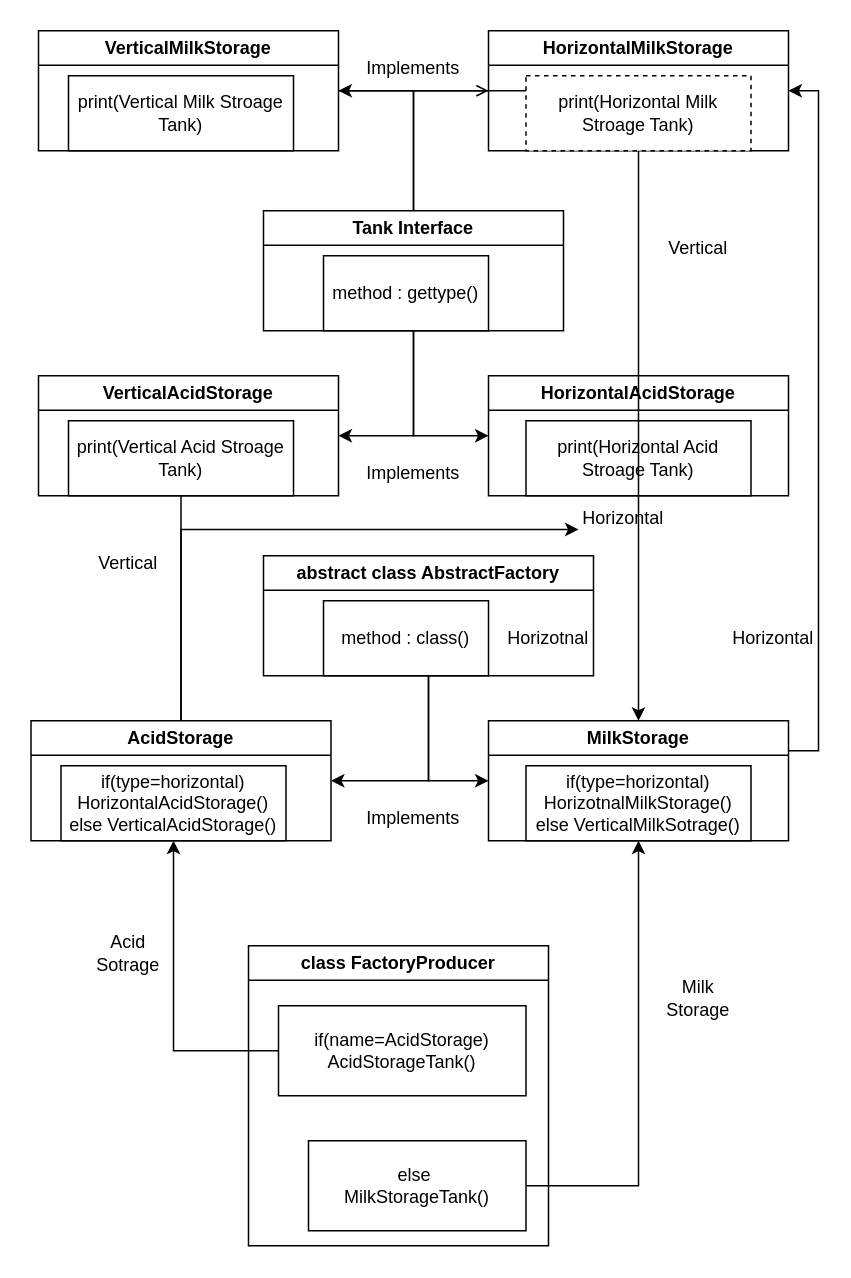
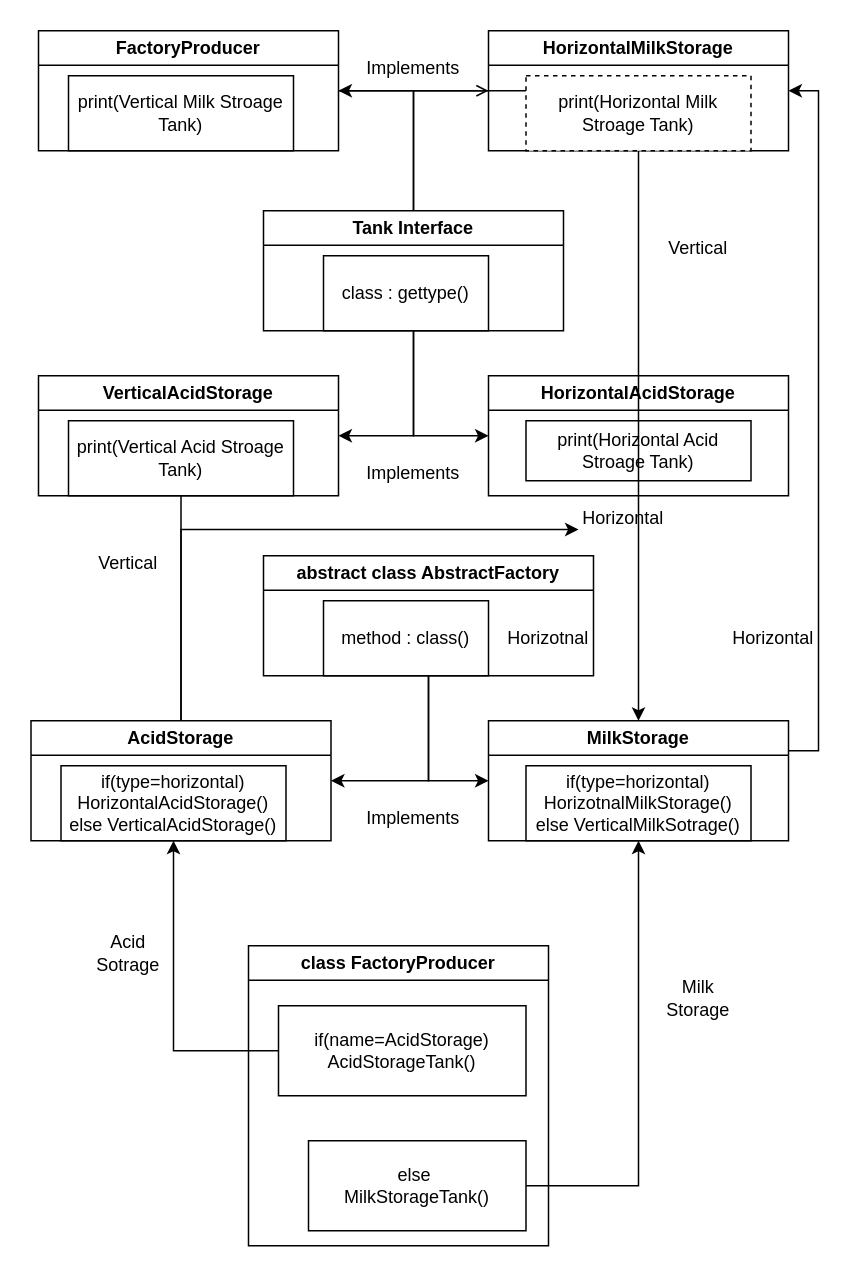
node "VerticalMilkStorage": label "VerticalMilkStorage" -> "FactoryProducer"
node "method : gettype()": label "method : gettype()" -> "class : gettype()"
node "print(Horizontal Acid Stroage Tank)": size 225x75 -> 225x60
